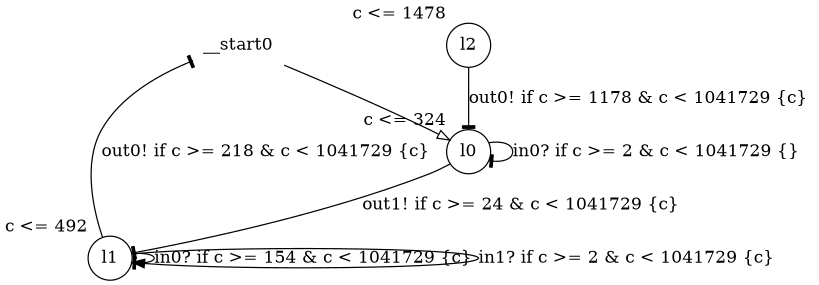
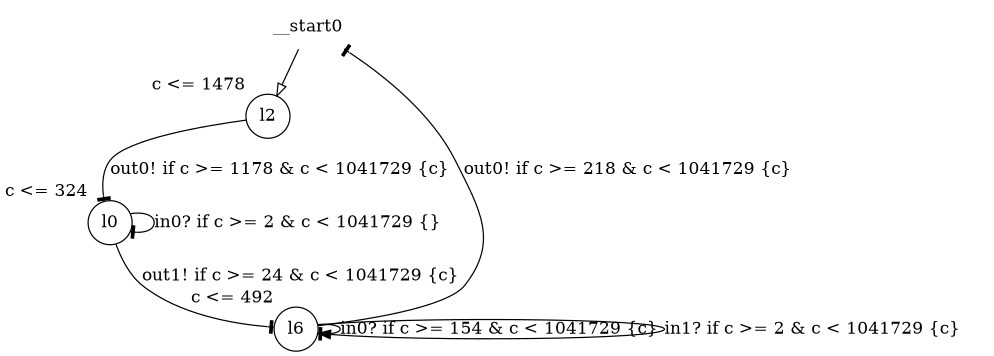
edge "__start0" -> "l0 c <= 324": now "__start0" -> "l2 c <= 1478"
node "l1 c <= 492": label "l1 c <= 492" -> "l6 c <= 492"
